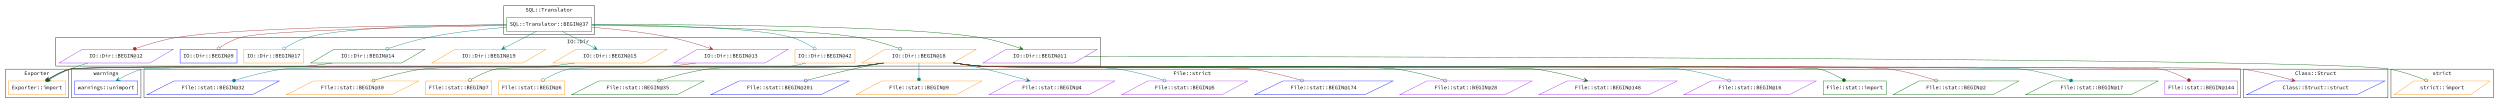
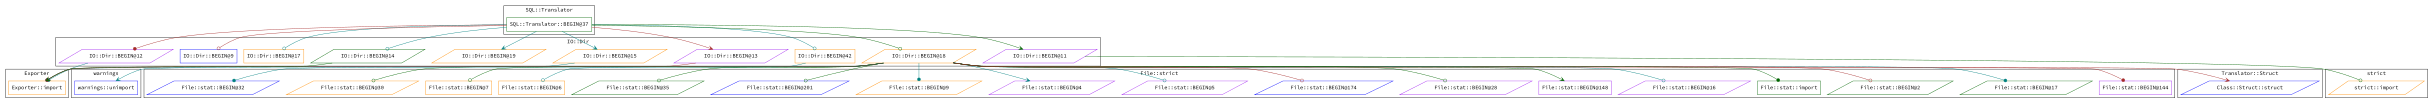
cluster "Class::Struct": label "Class::Struct" -> "Translator::Struct"
node "File::stat::BEGIN@148": shape parallelogram -> box
